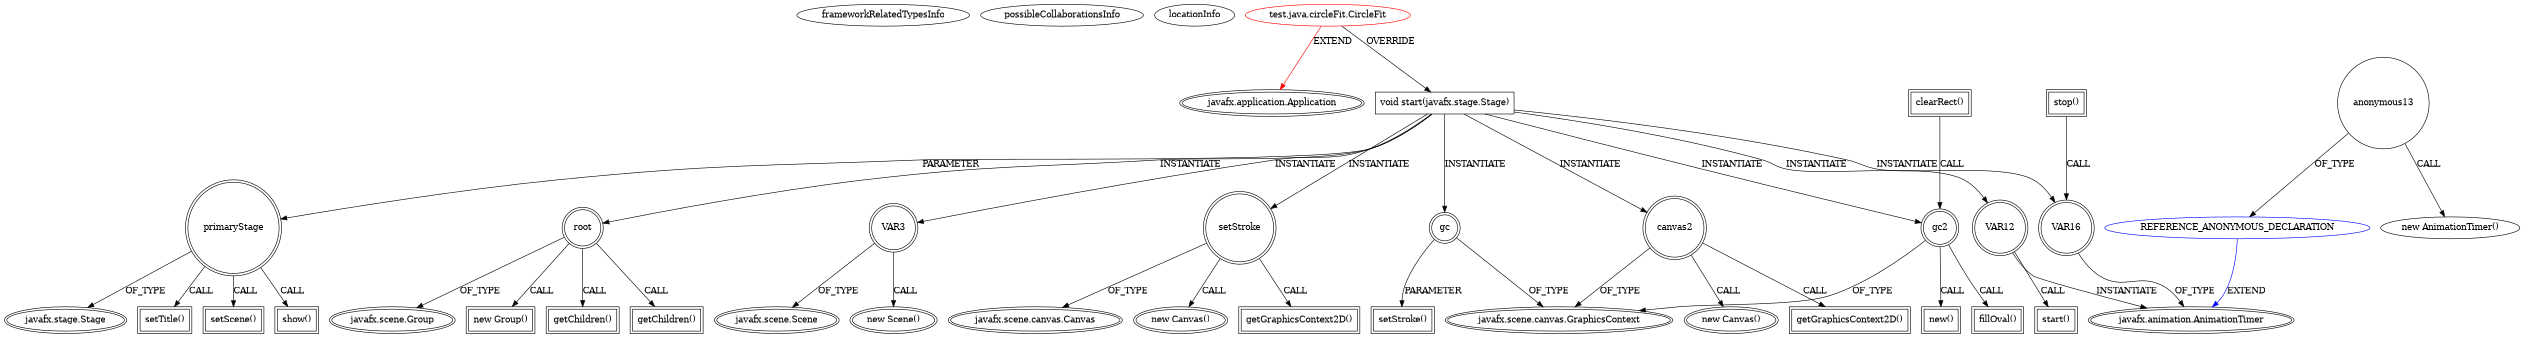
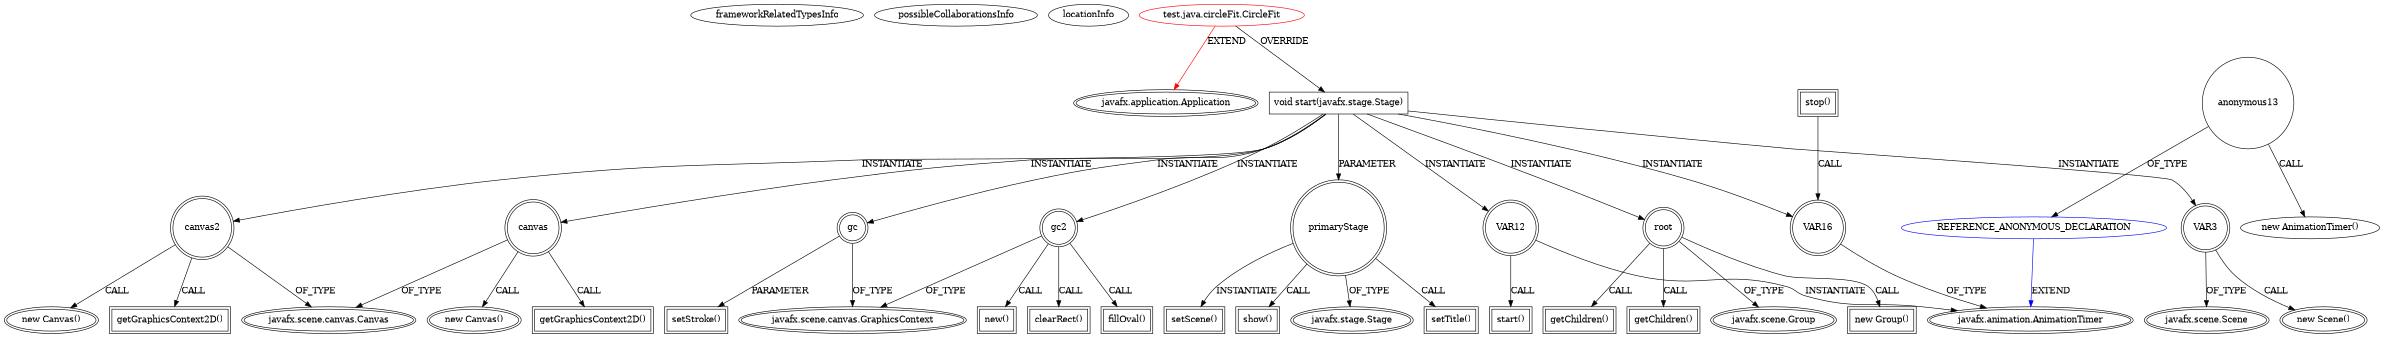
edge "clearRect()" -> "gc2": reversed
node "setStroke": label "setStroke" -> "canvas"
edge "canvas2" -> "javafx.scene.canvas.GraphicsContext": now "canvas2" -> "javafx.scene.canvas.Canvas"
edge "primaryStage" -> "setScene()": label "CALL" -> "INSTANTIATE"
